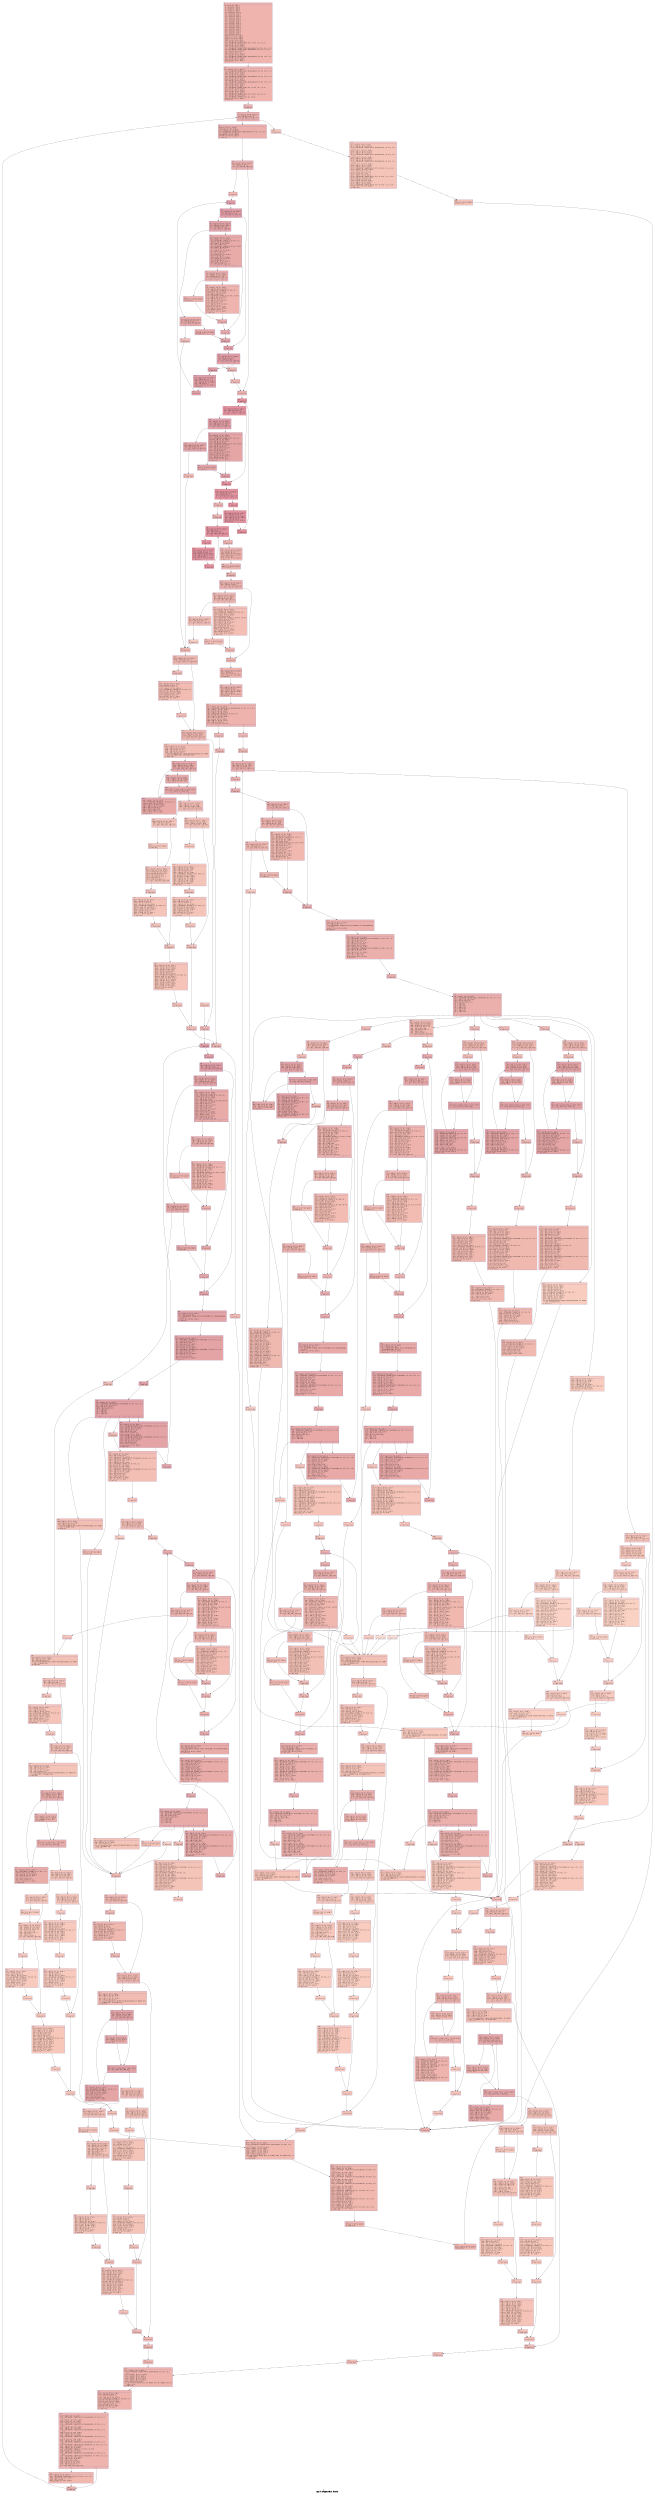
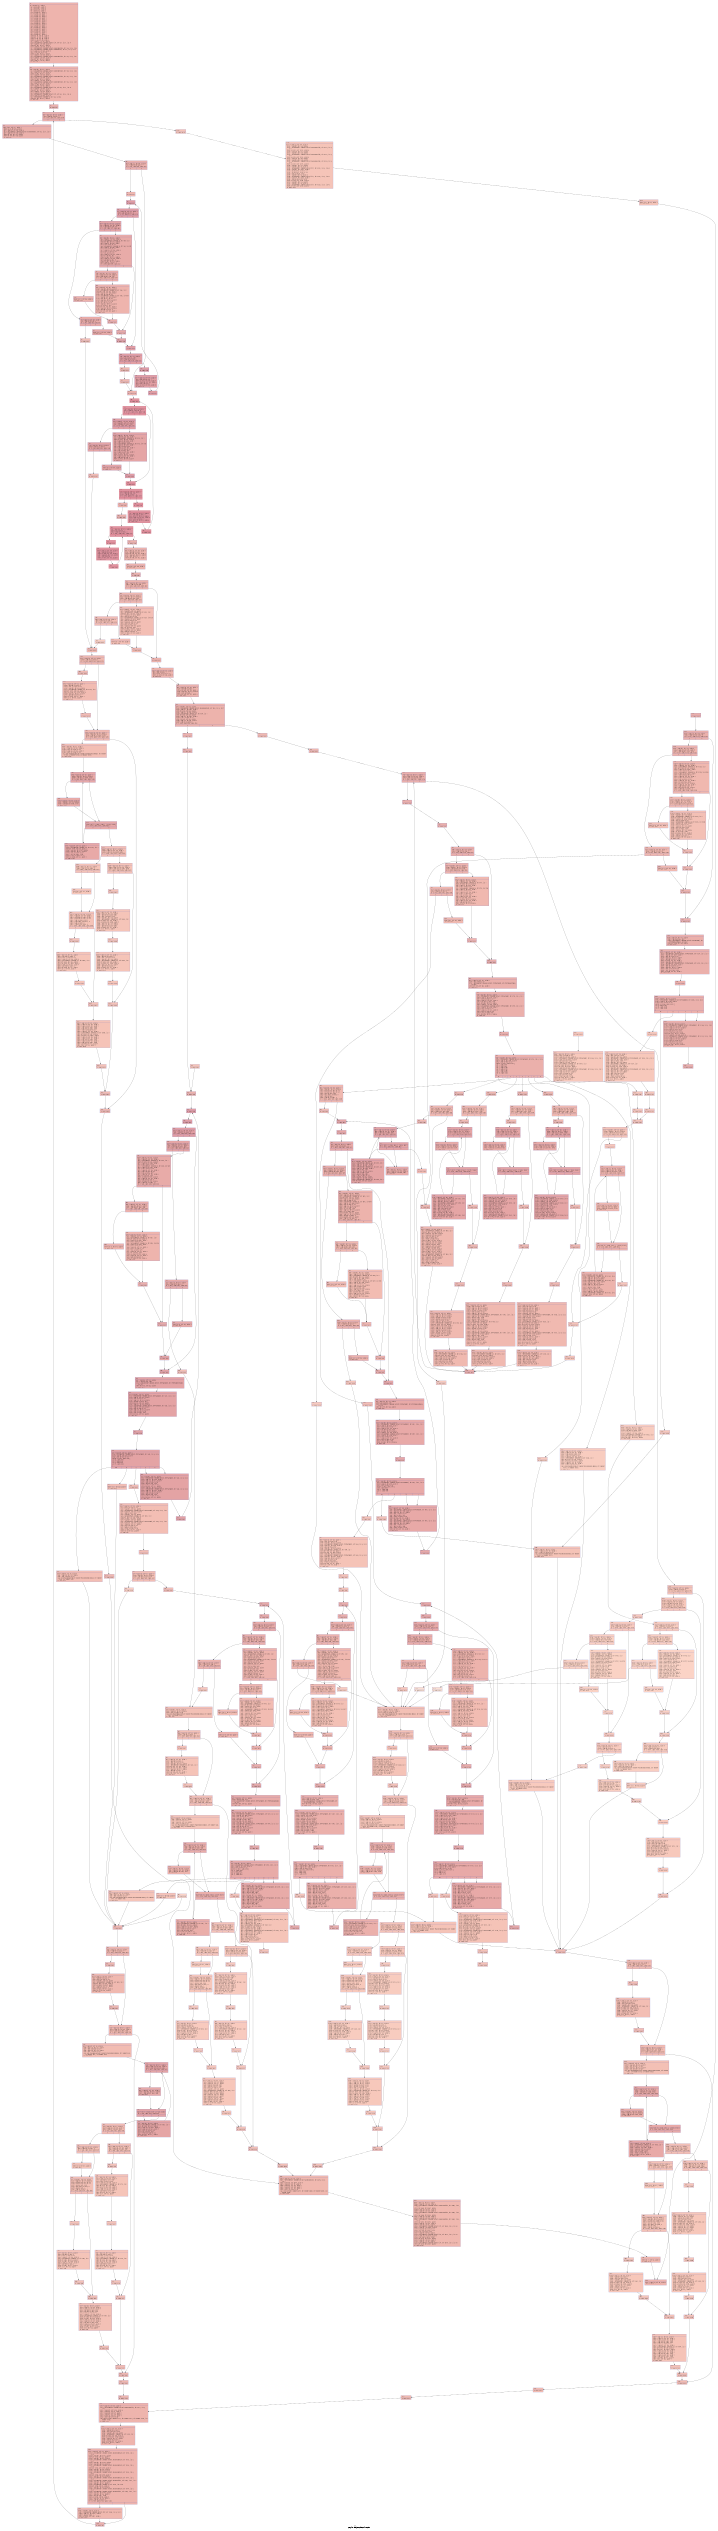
node "1209:": removed
